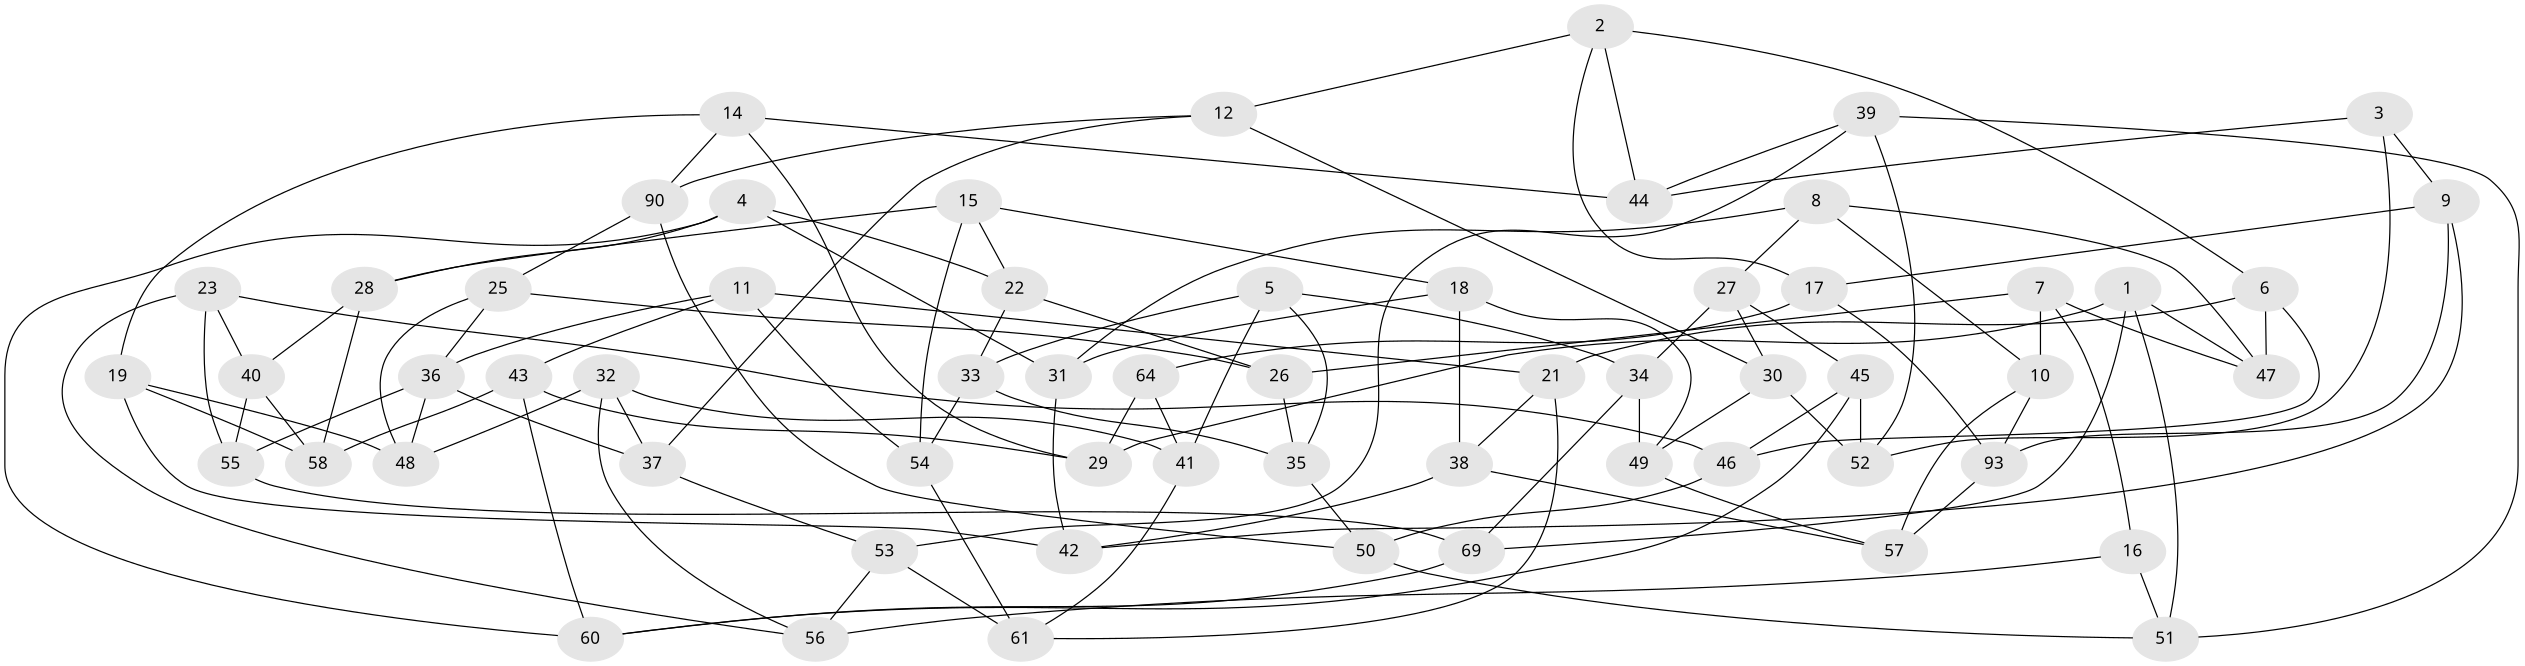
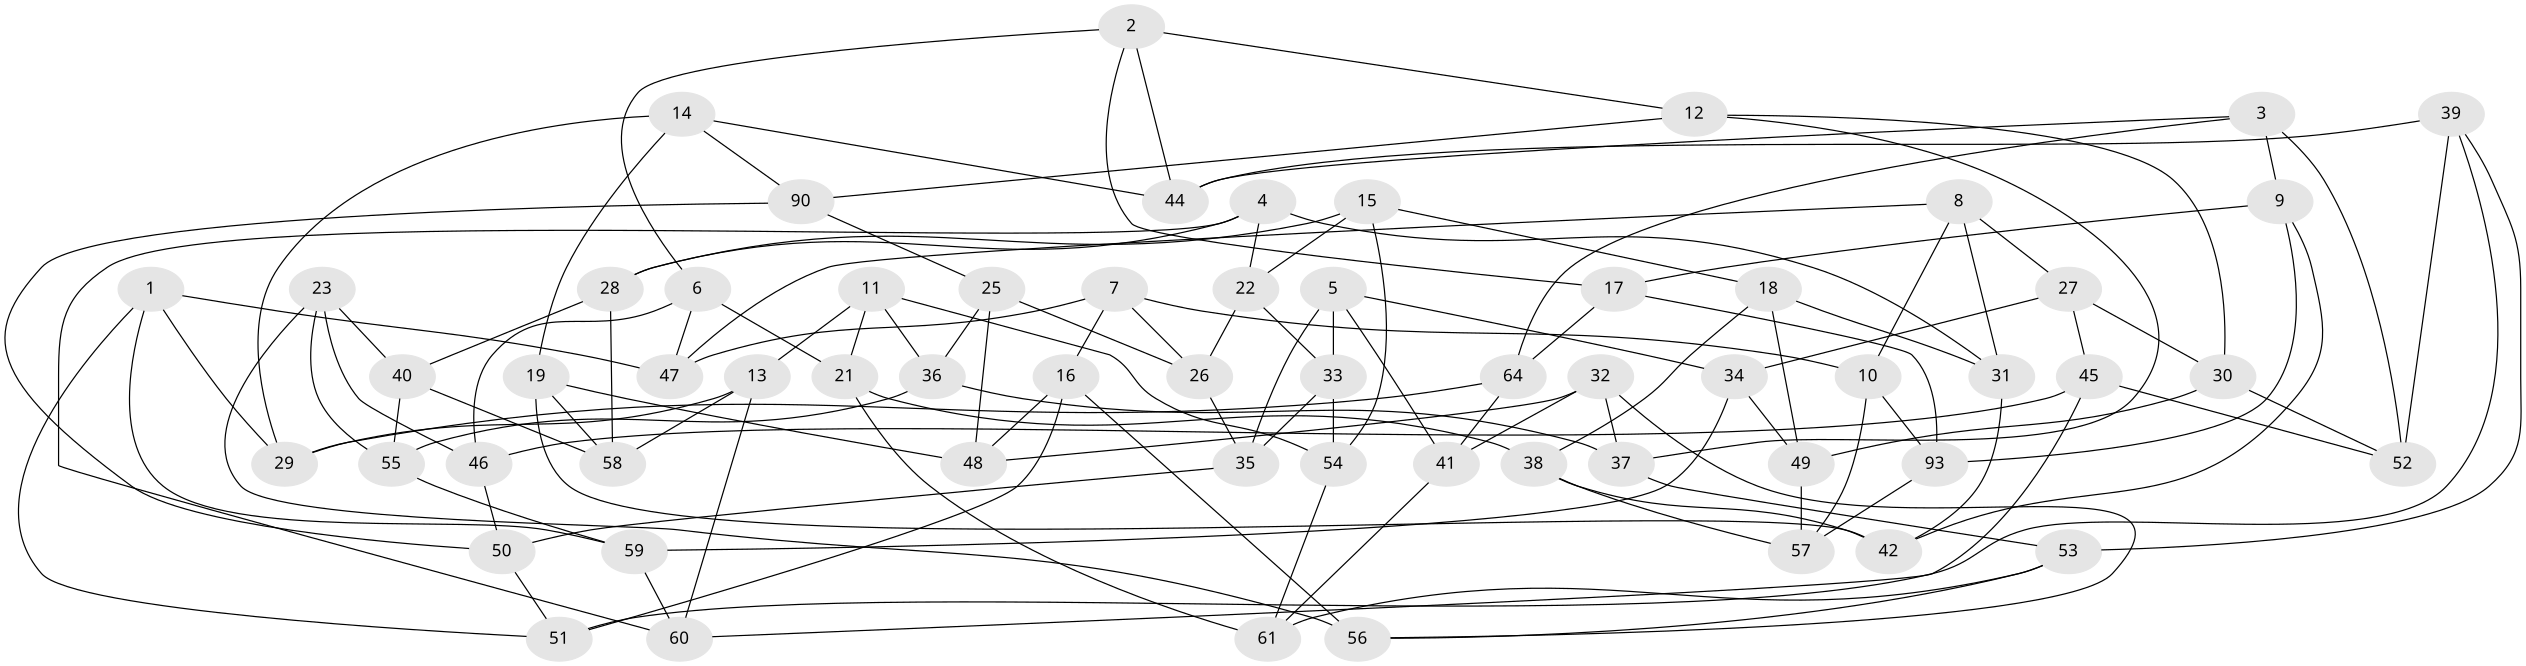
edge "3" -- "64": added
node "43": label "43" -> "13"
edge "36" -- "48": now "16" -- "48"
node "69": label "69" -> "59"
